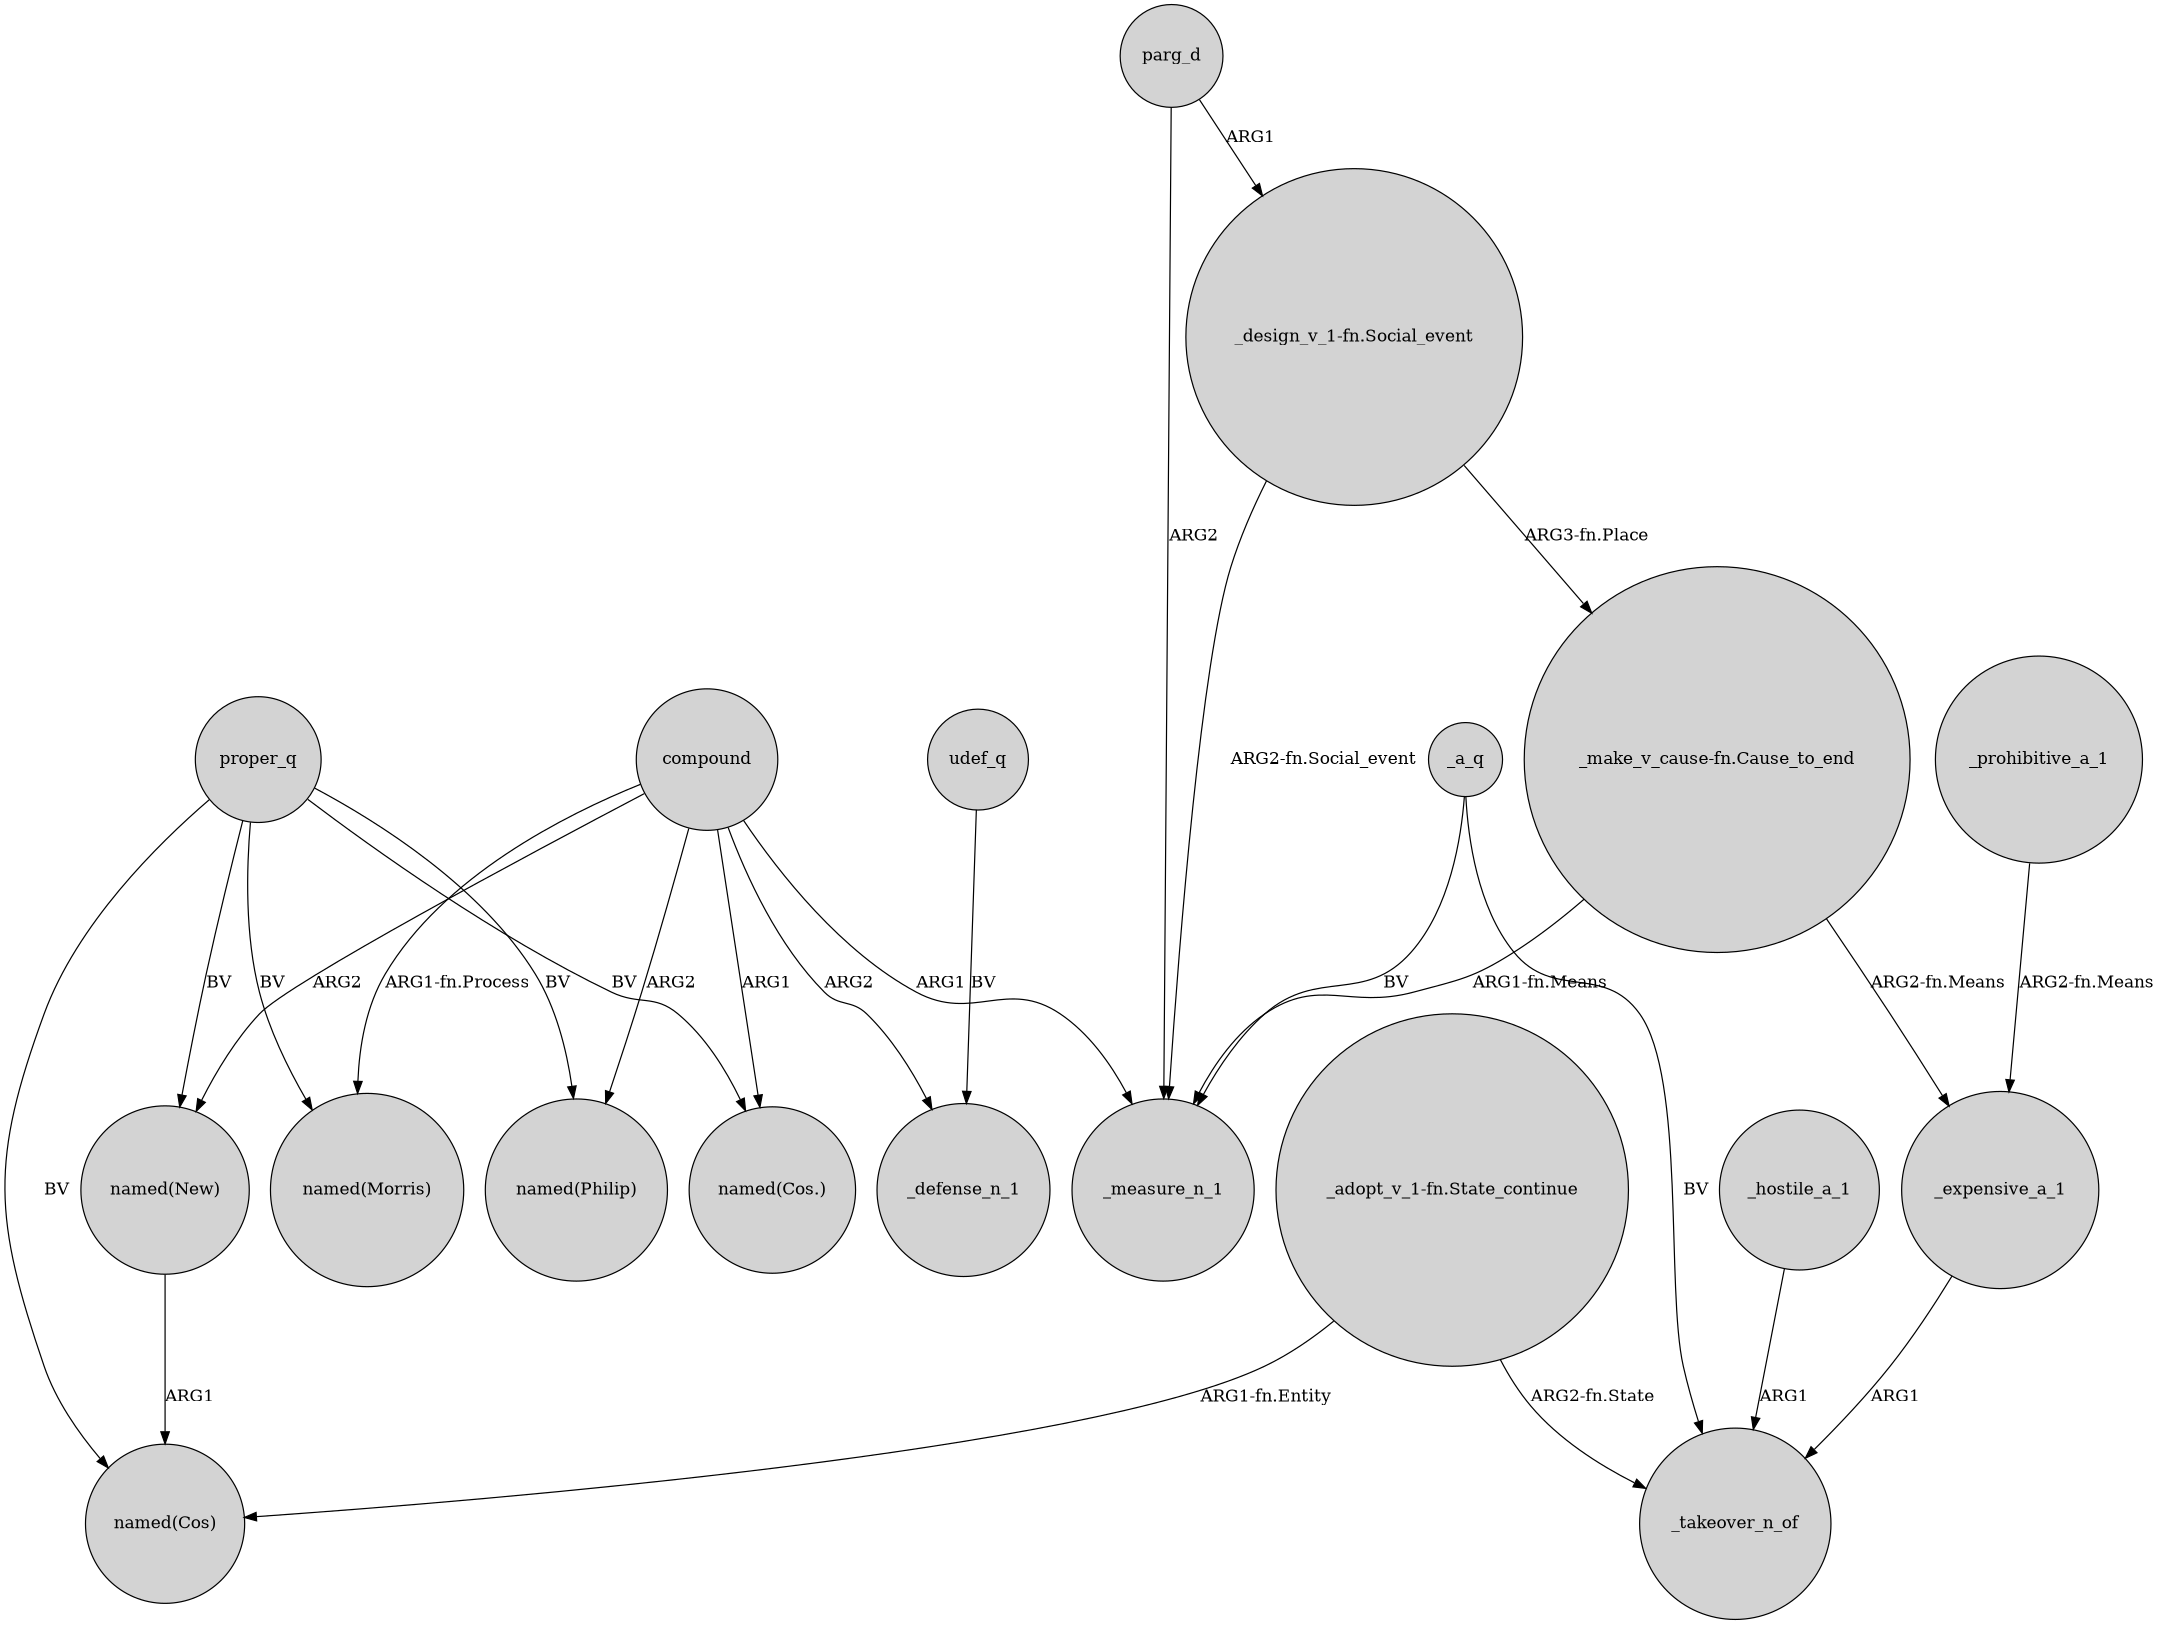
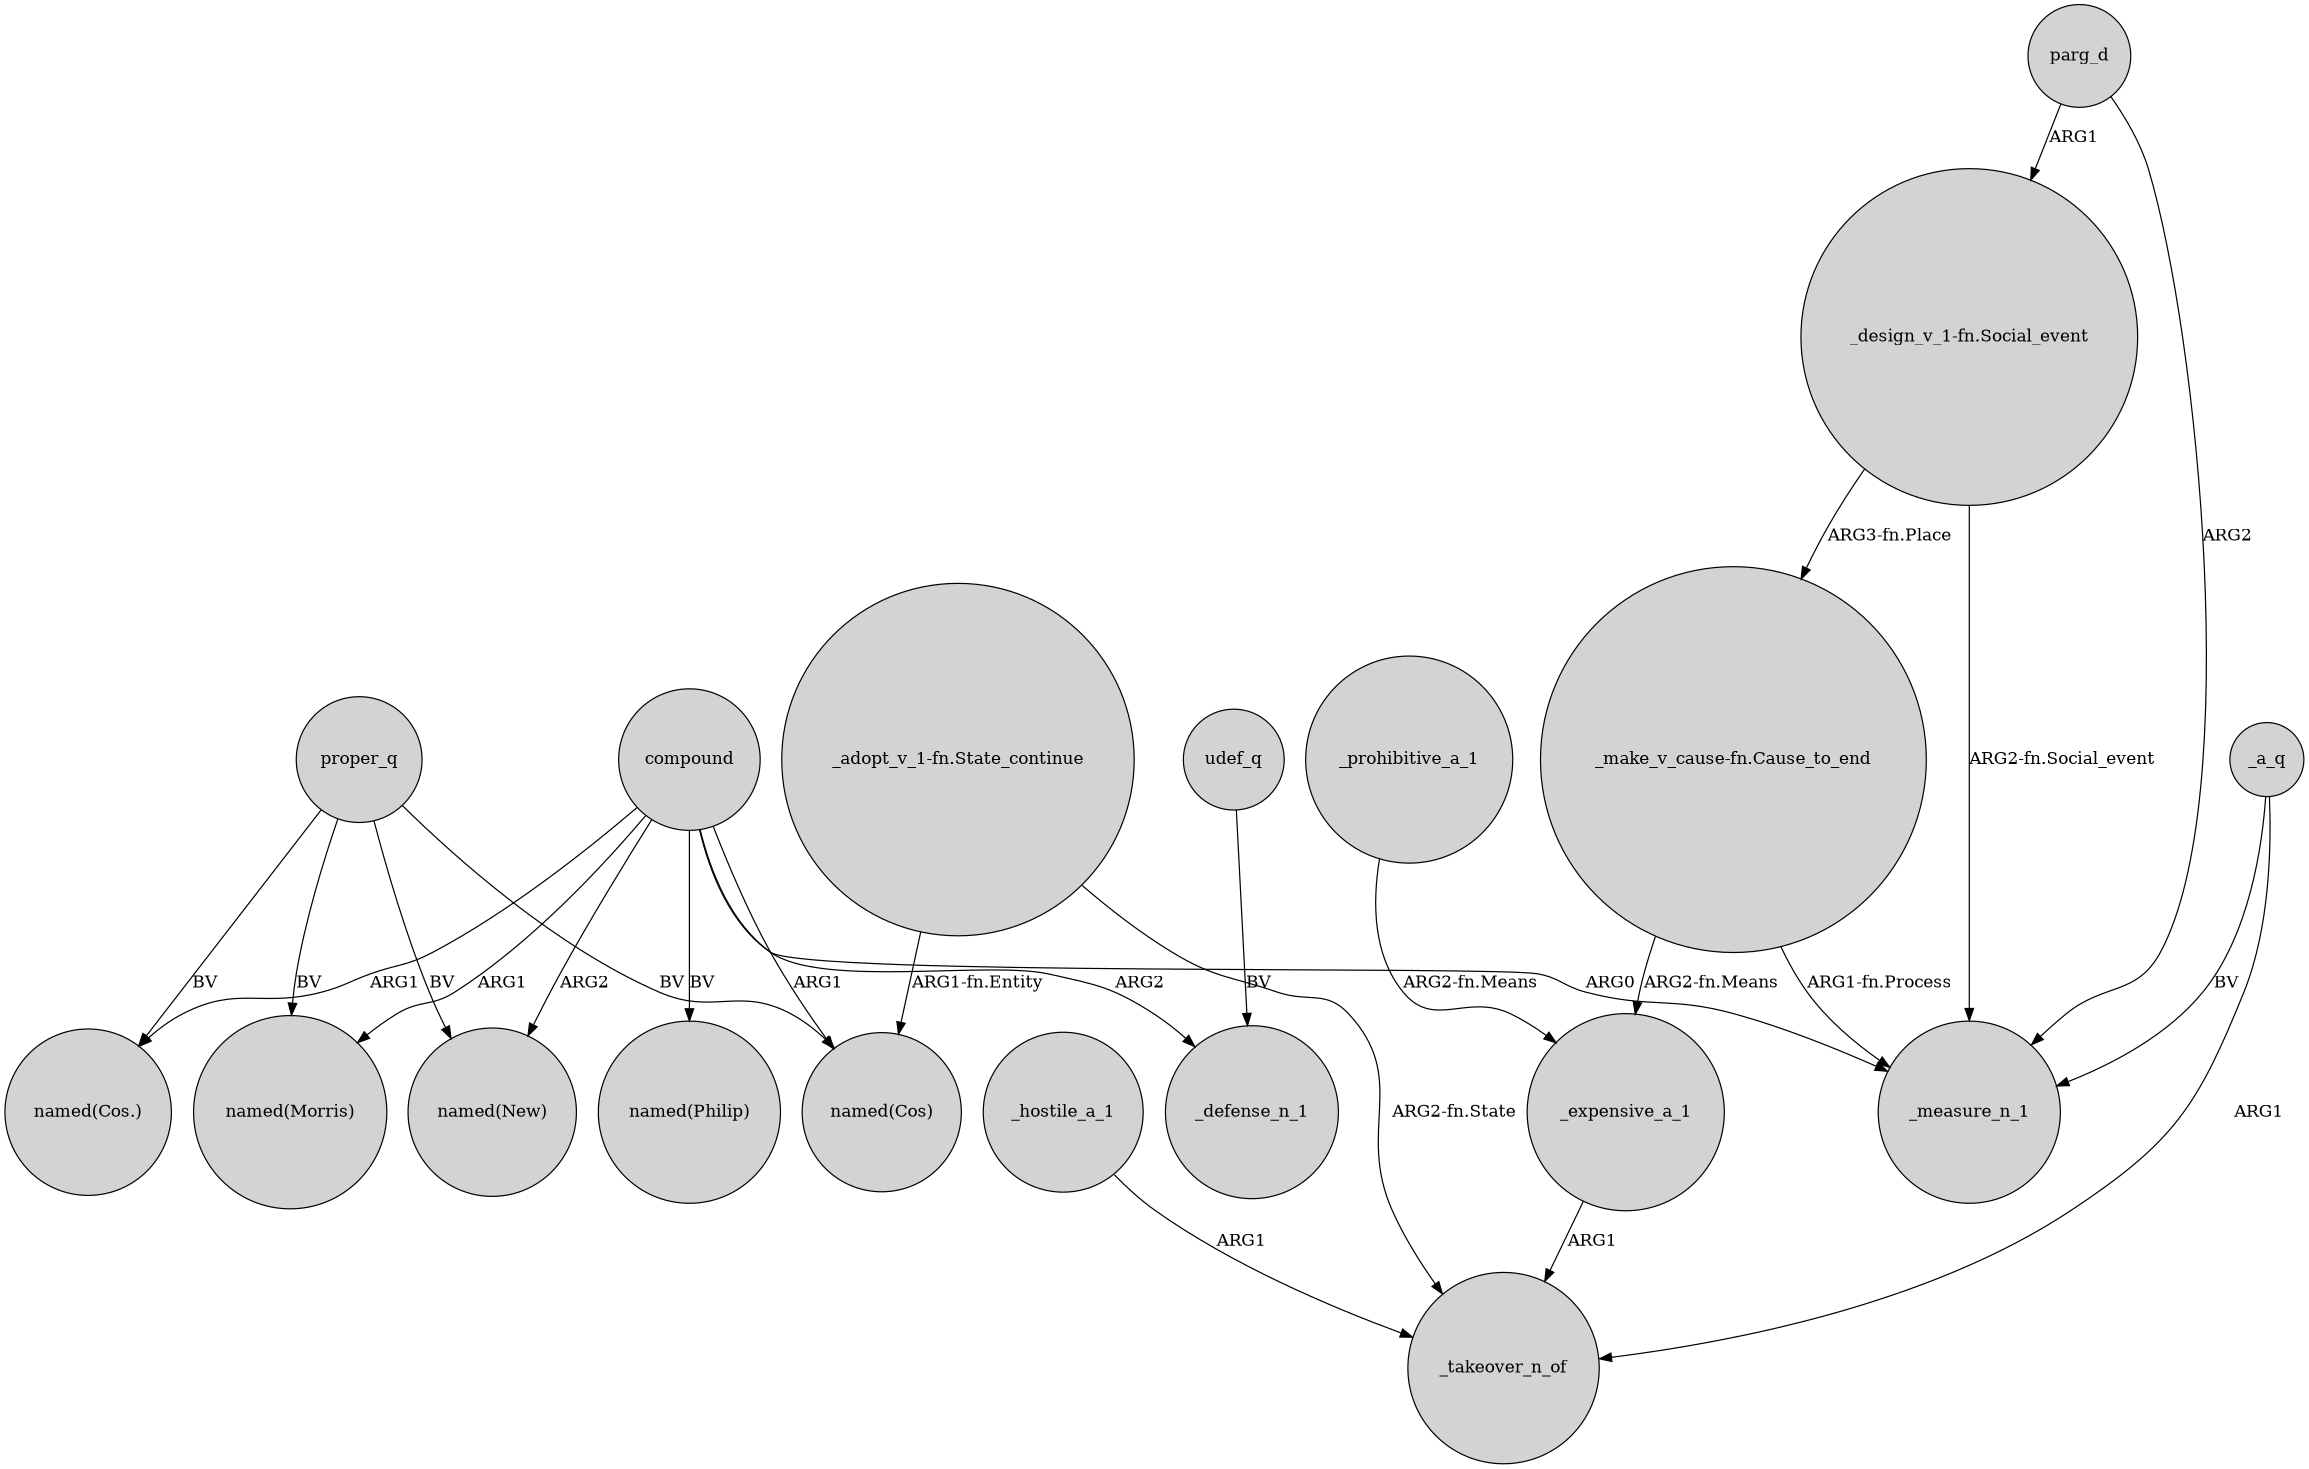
edge "proper_q" -> "named(Philip)": removed, label "BV"
edge "compound" -> "named(Morris)": label "ARG1-fn.Process" -> "ARG1"
edge "compound" -> "named(Philip)": label "ARG2" -> "BV"
edge "compound" -> "_measure_n_1": label "ARG1" -> "ARG0"
edge "_make_v_cause-fn.Cause_to_end" -> "_measure_n_1": label "ARG1-fn.Means" -> "ARG1-fn.Process"
edge "_a_q" -> "_takeover_n_of": label "BV" -> "ARG1"
edge "named(New)" -> "named(Cos)": now "compound" -> "named(Cos)"
